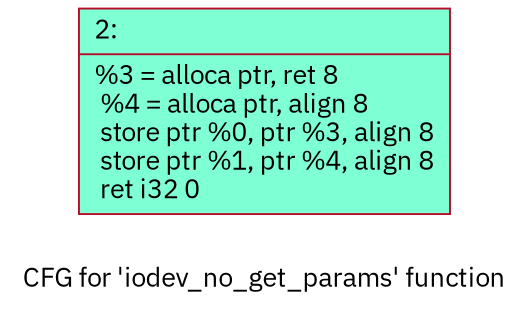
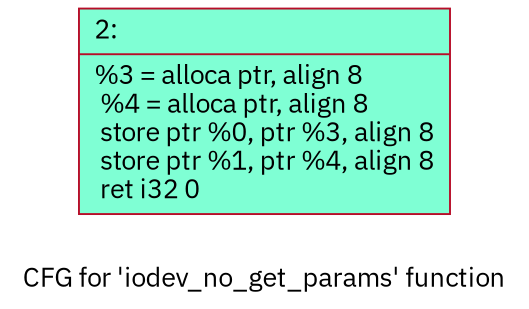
node "2:": text "%3 = alloca ptr, ret 8" -> "%3 = alloca ptr, align 8"
